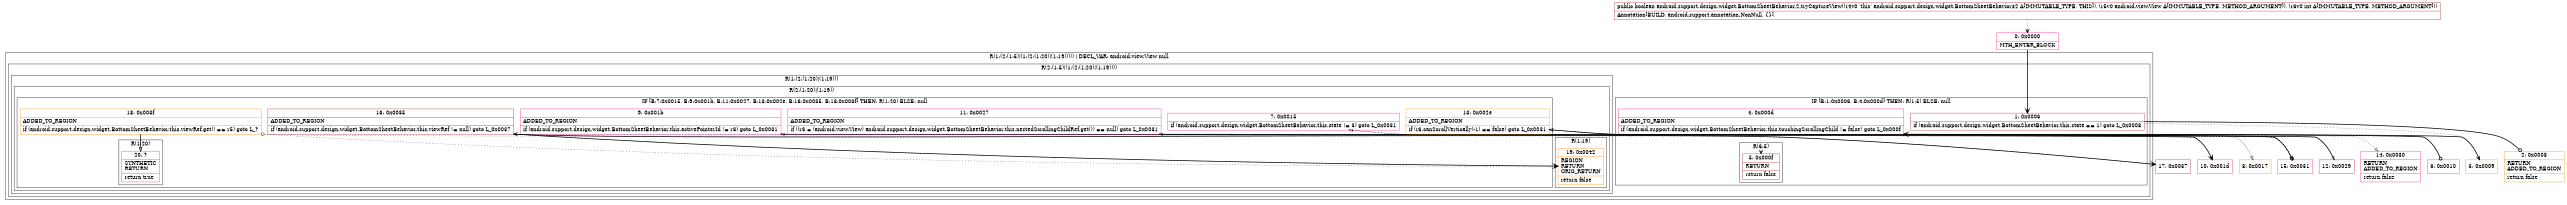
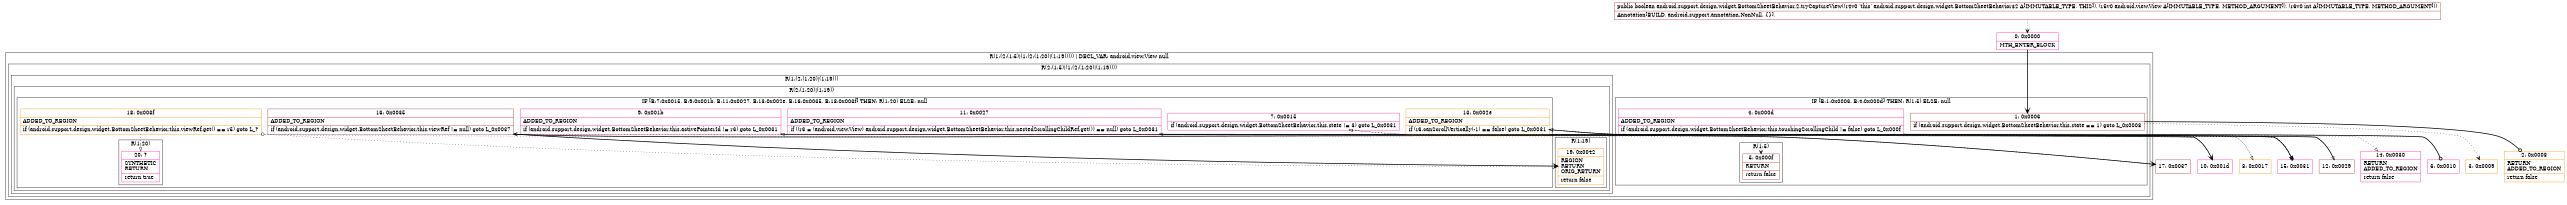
edge "7: 0x0015" -> "15: 0x0031": arrowhead odot -> vee
edge "3: 0x0009" -> "4: 0x000d": removed
edge "18: 0x003f" -> "20: ?": style bold -> dotted
cluster "R(6:5)": label "R(6:5)" -> "R(1:5)"
